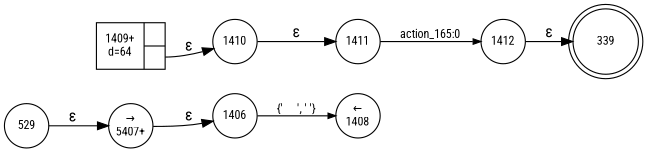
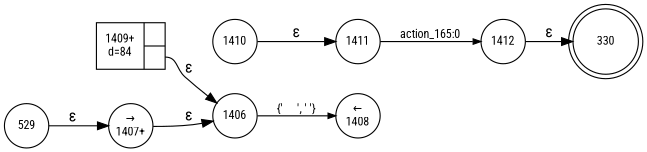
node "339": label "339" -> "330"
node "1409+": text "d=64" -> "d=84"
edge "1409+" -> "1410": now "1409+" -> "1406"
node "→ 5407+": label "→ 5407+" -> "→ 1407+"
